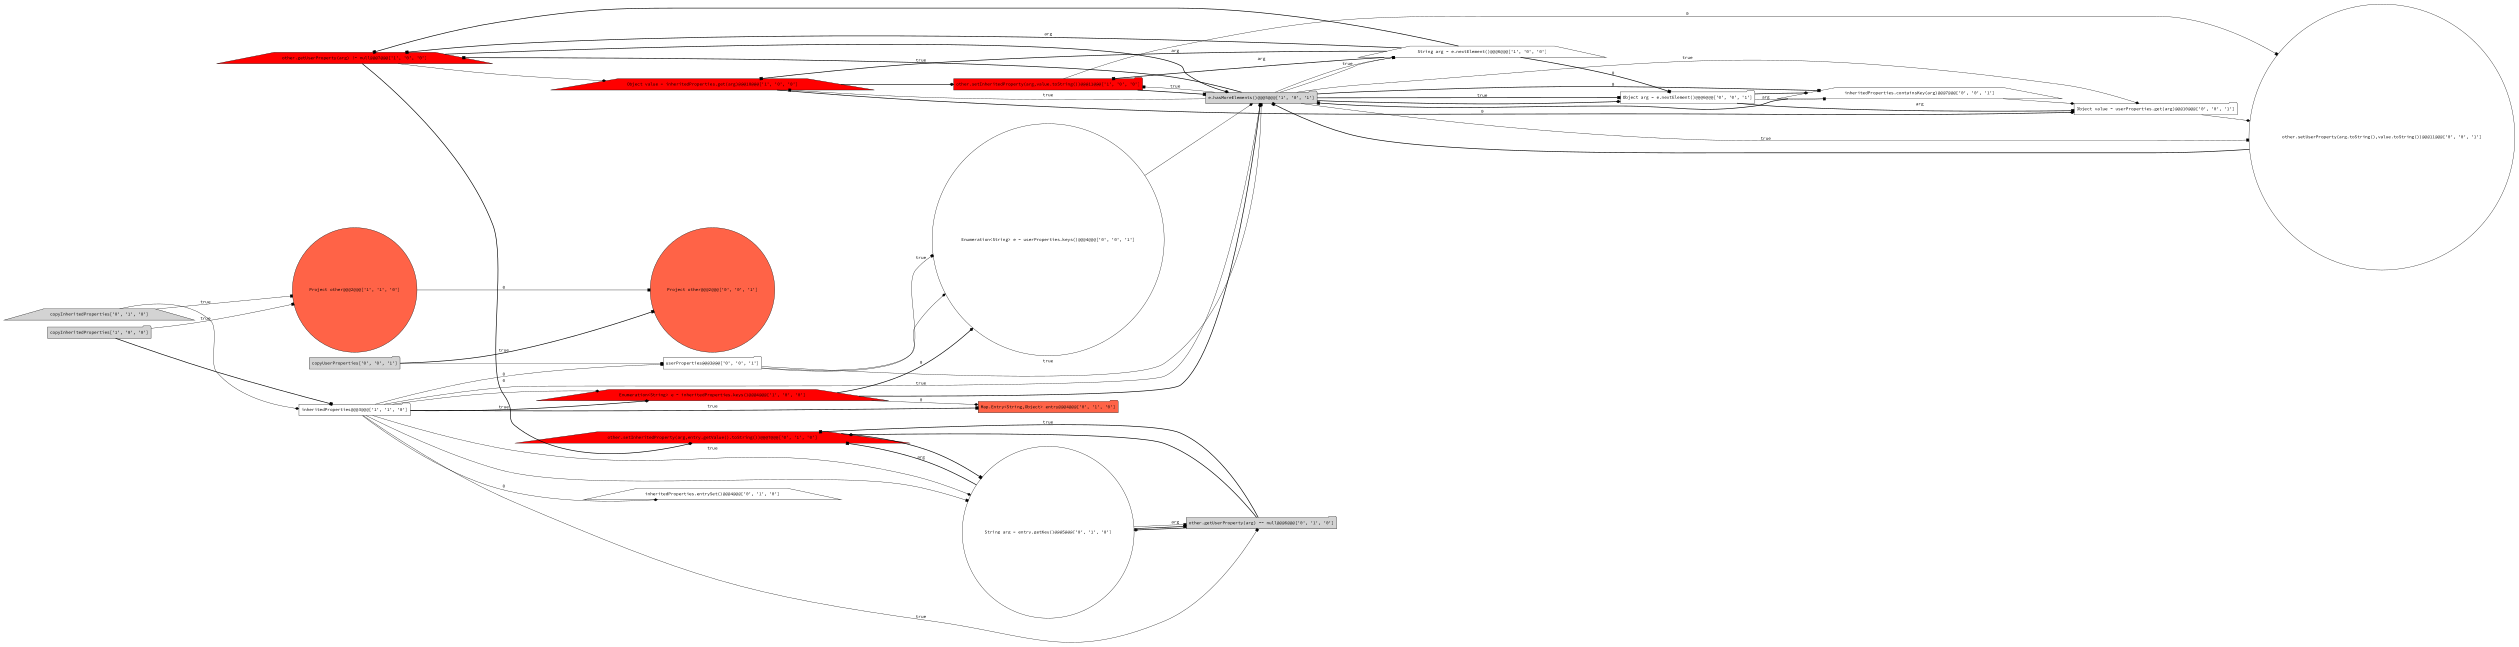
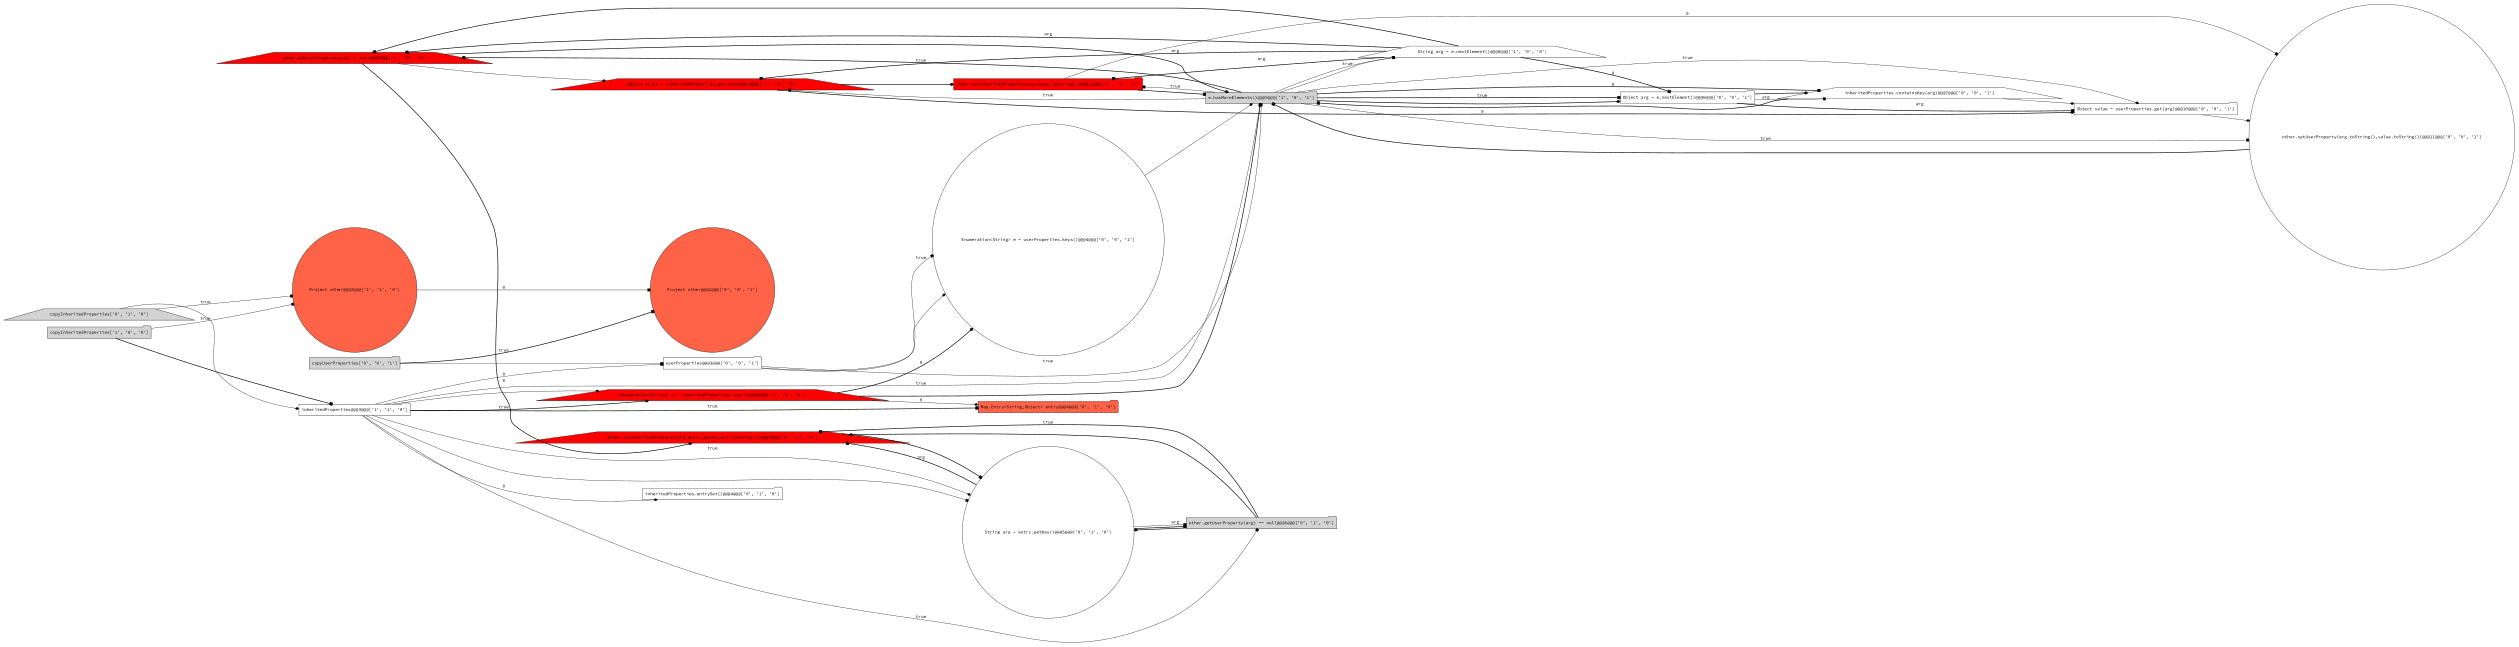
node "inheritedProperties.entrySet()@@@4@@@['0', '1', '0']": shape trapezium -> folder
